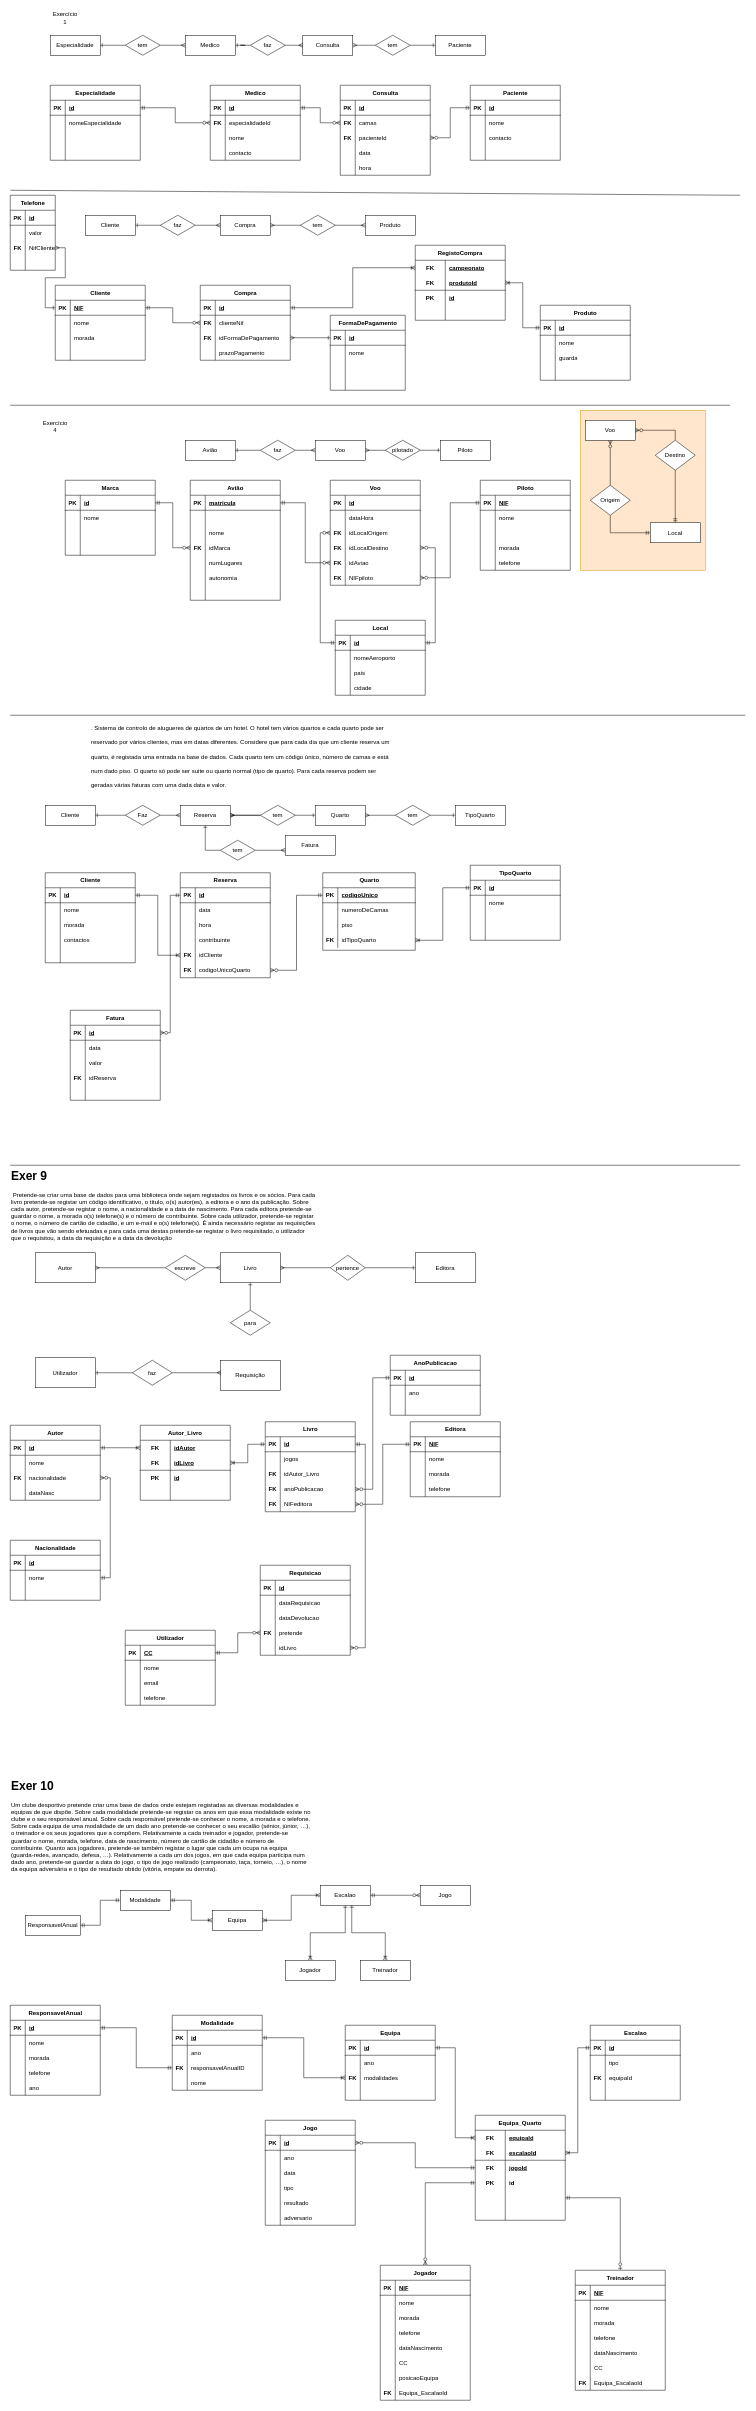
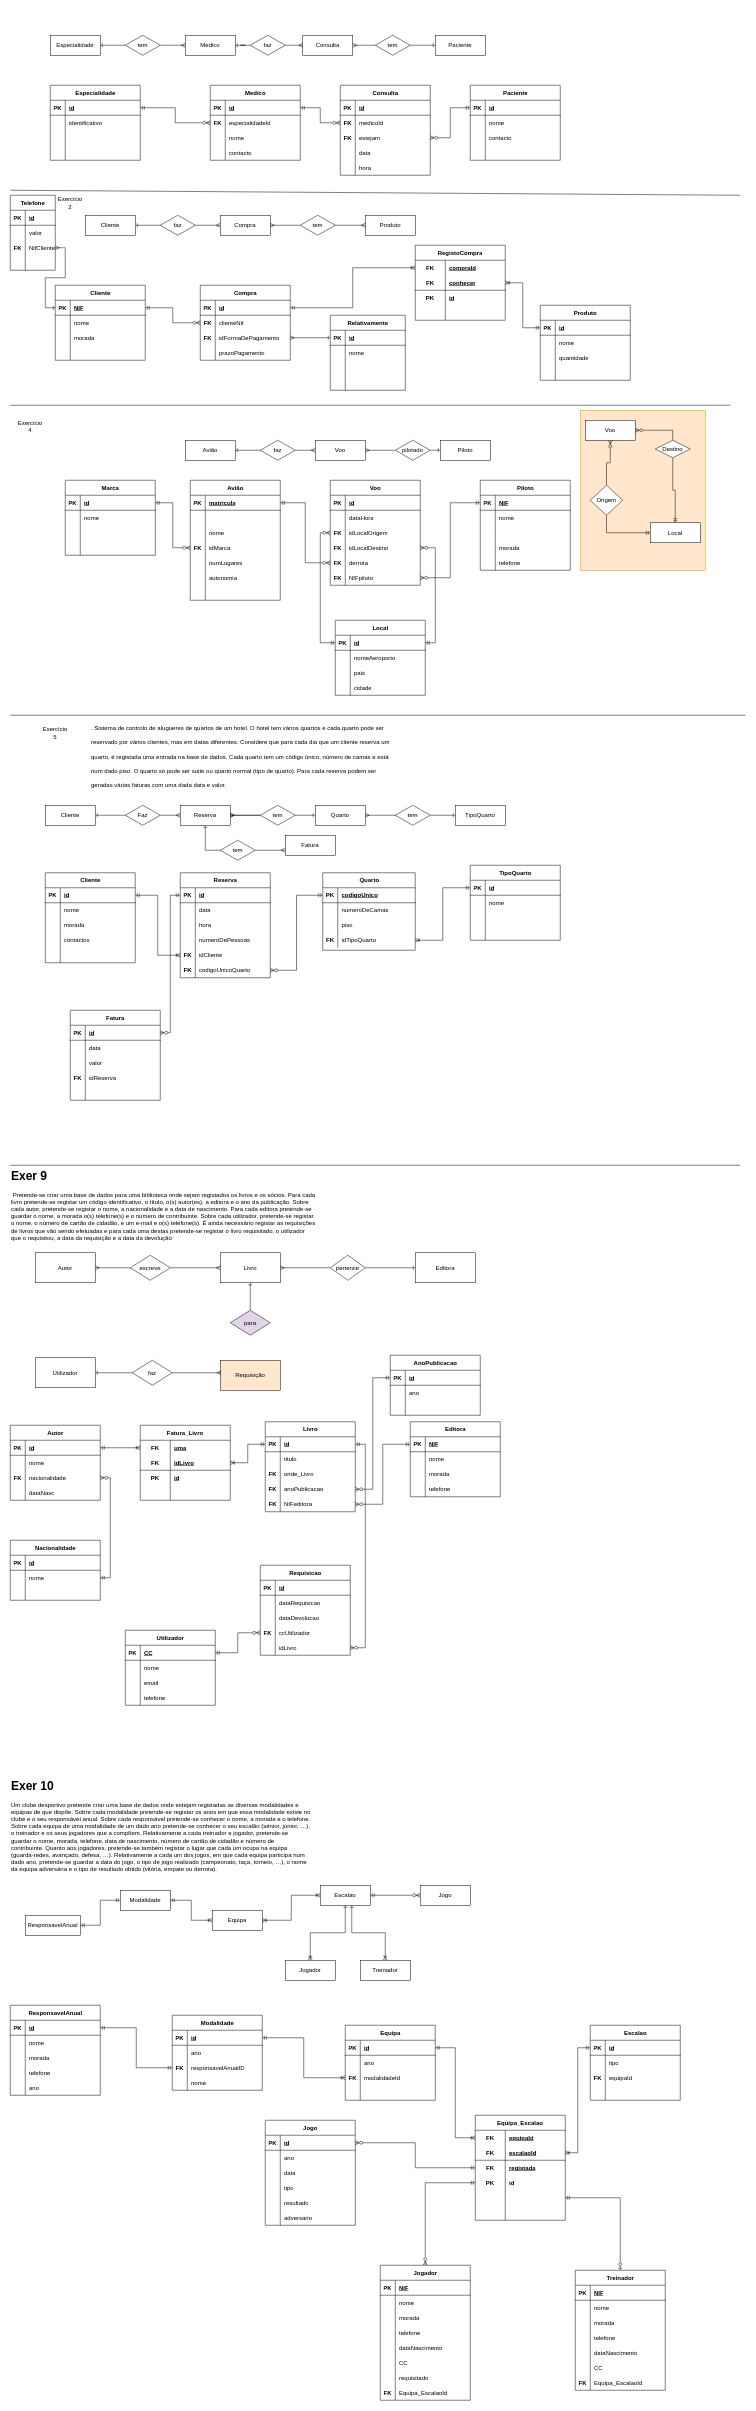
node "Exercício 1": removed
node "nomeEspecialidade": label "nomeEspecialidade" -> "identificativo"
node "camas": label "camas" -> "medicoId"
node "pacienteId": label "pacienteId" -> "estejam"
node "Exercício 2": added
node "campeonato": label "campeonato" -> "compraId"
node "produtoId": label "produtoId" -> "conhecer"
node "FormaDePagamento": label "FormaDePagamento" -> "Relativamente"
node "guarda": label "guarda" -> "quantidade"
node "Exercício 4": moved (55, 426) -> (30, 426)
node "pilotado": moved (403, 450) -> (413, 450)
node "Destino": size 40x30 -> 35x18
node "Origem": size 40x30 -> 33x30
node "idAviao": label "idAviao" -> "derrota"
node "Exercício 5": added
node "contribuinte": label "contribuinte" -> "numeroDePessoas"
node "escreve": moved (185, 1268) -> (150, 1268)
node "para": fillcolor #ffffff -> #e1d5e7
node "Requisição": fillcolor #ffffff -> #ffe6cc
node "Autor_Livro": label "Autor_Livro" -> "Fatura_Livro"
node "idAutor": label "idAutor" -> "uma"
node "jogos": label "jogos" -> "titulo"
node "idAutor_Livro": label "idAutor_Livro" -> "onde_Livro"
node "pretende": label "pretende" -> "ccUtilizador"
node "modalidades": label "modalidades" -> "modalidadeId"
node "Equipa_Quarto": label "Equipa_Quarto" -> "Equipa_Escalao"
node "jogoId": label "jogoId" -> "registada"
node "posicaoEquipa": label "posicaoEquipa" -> "requisitado"
